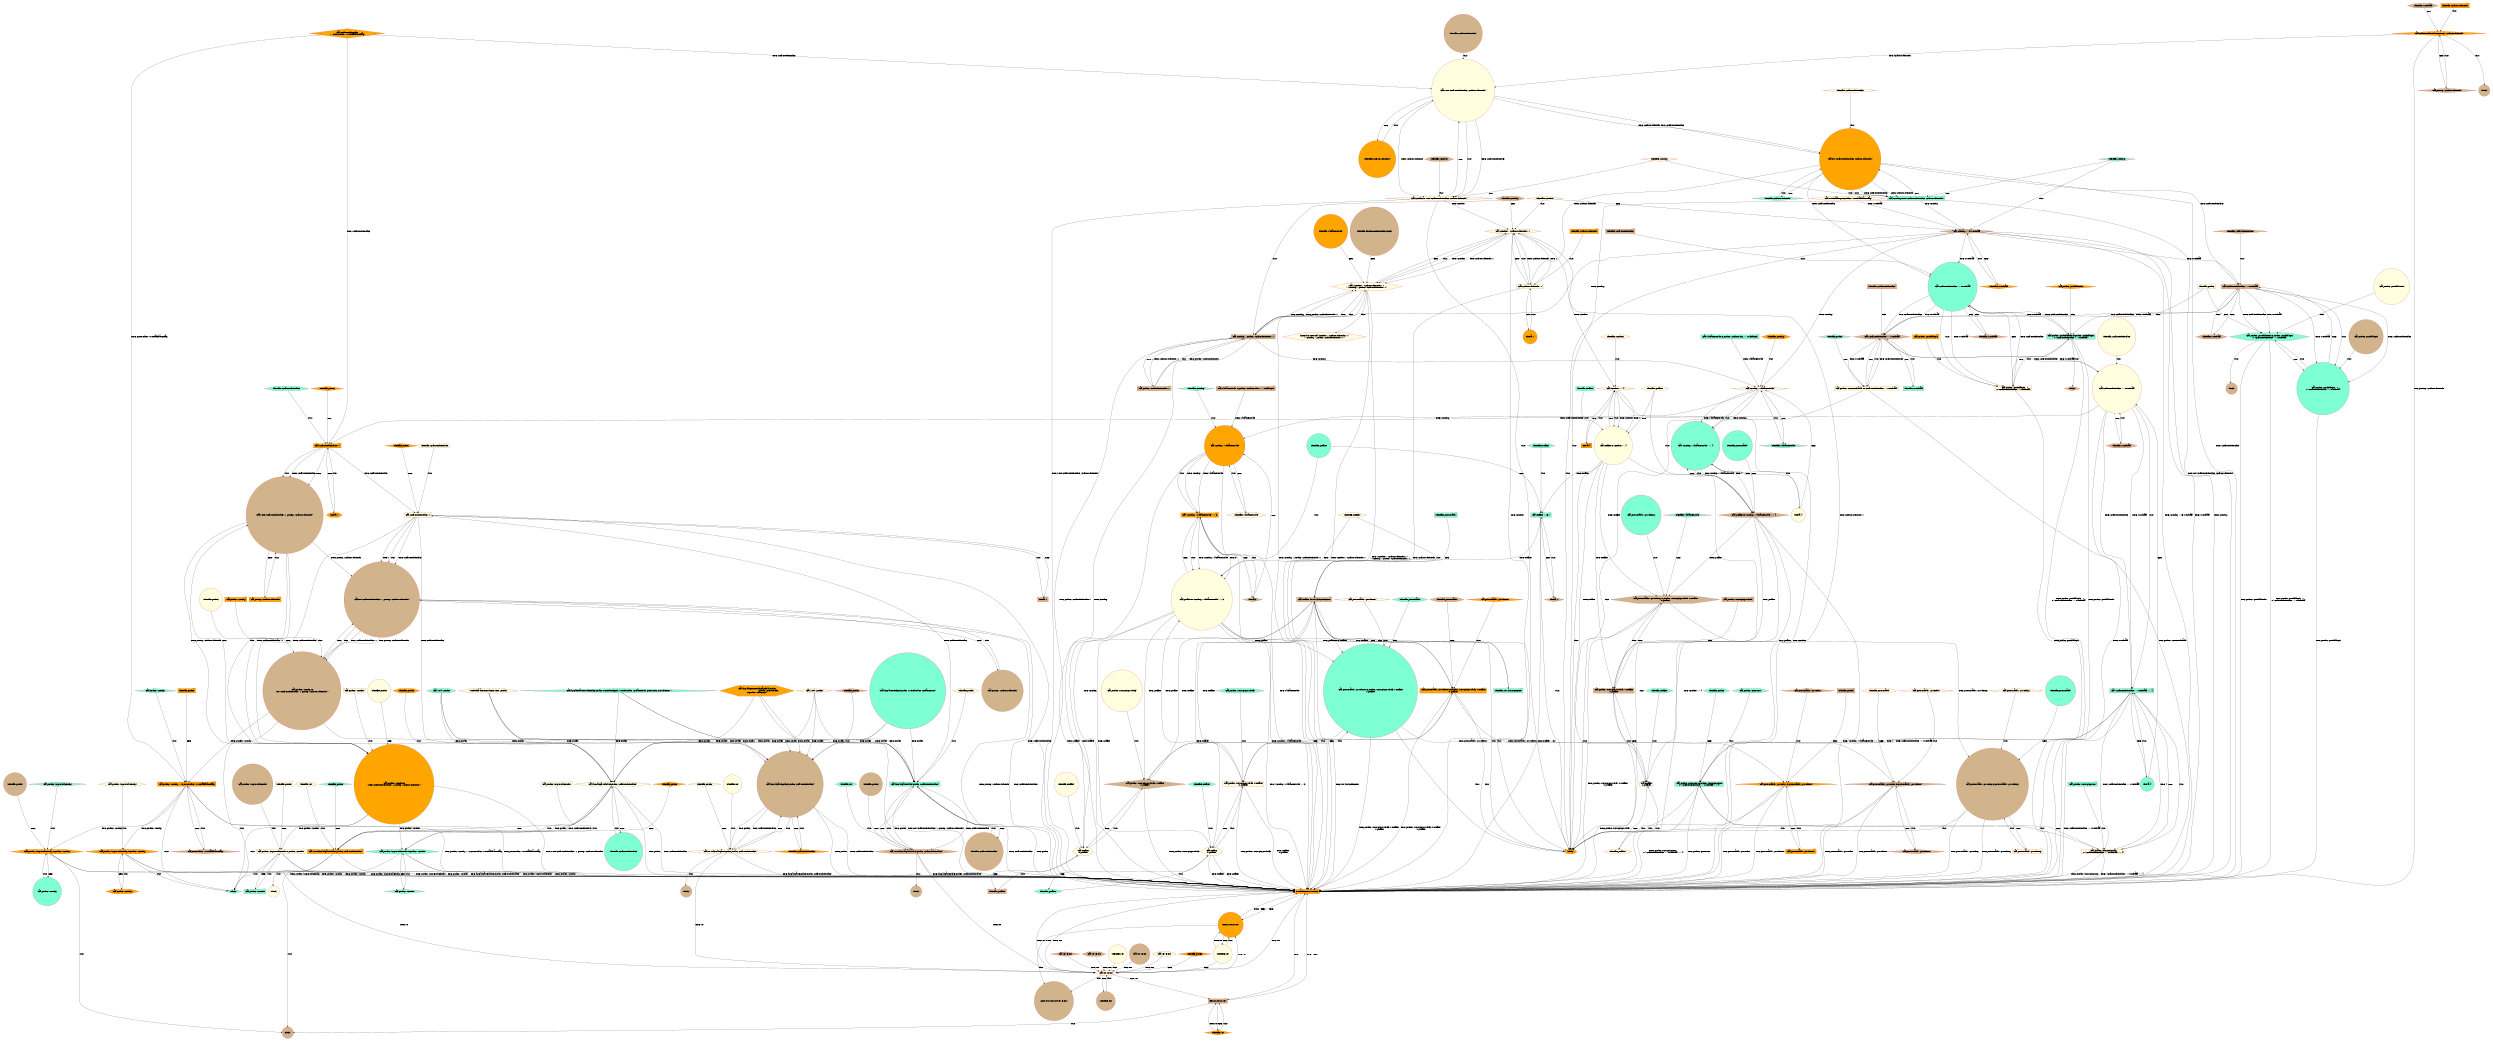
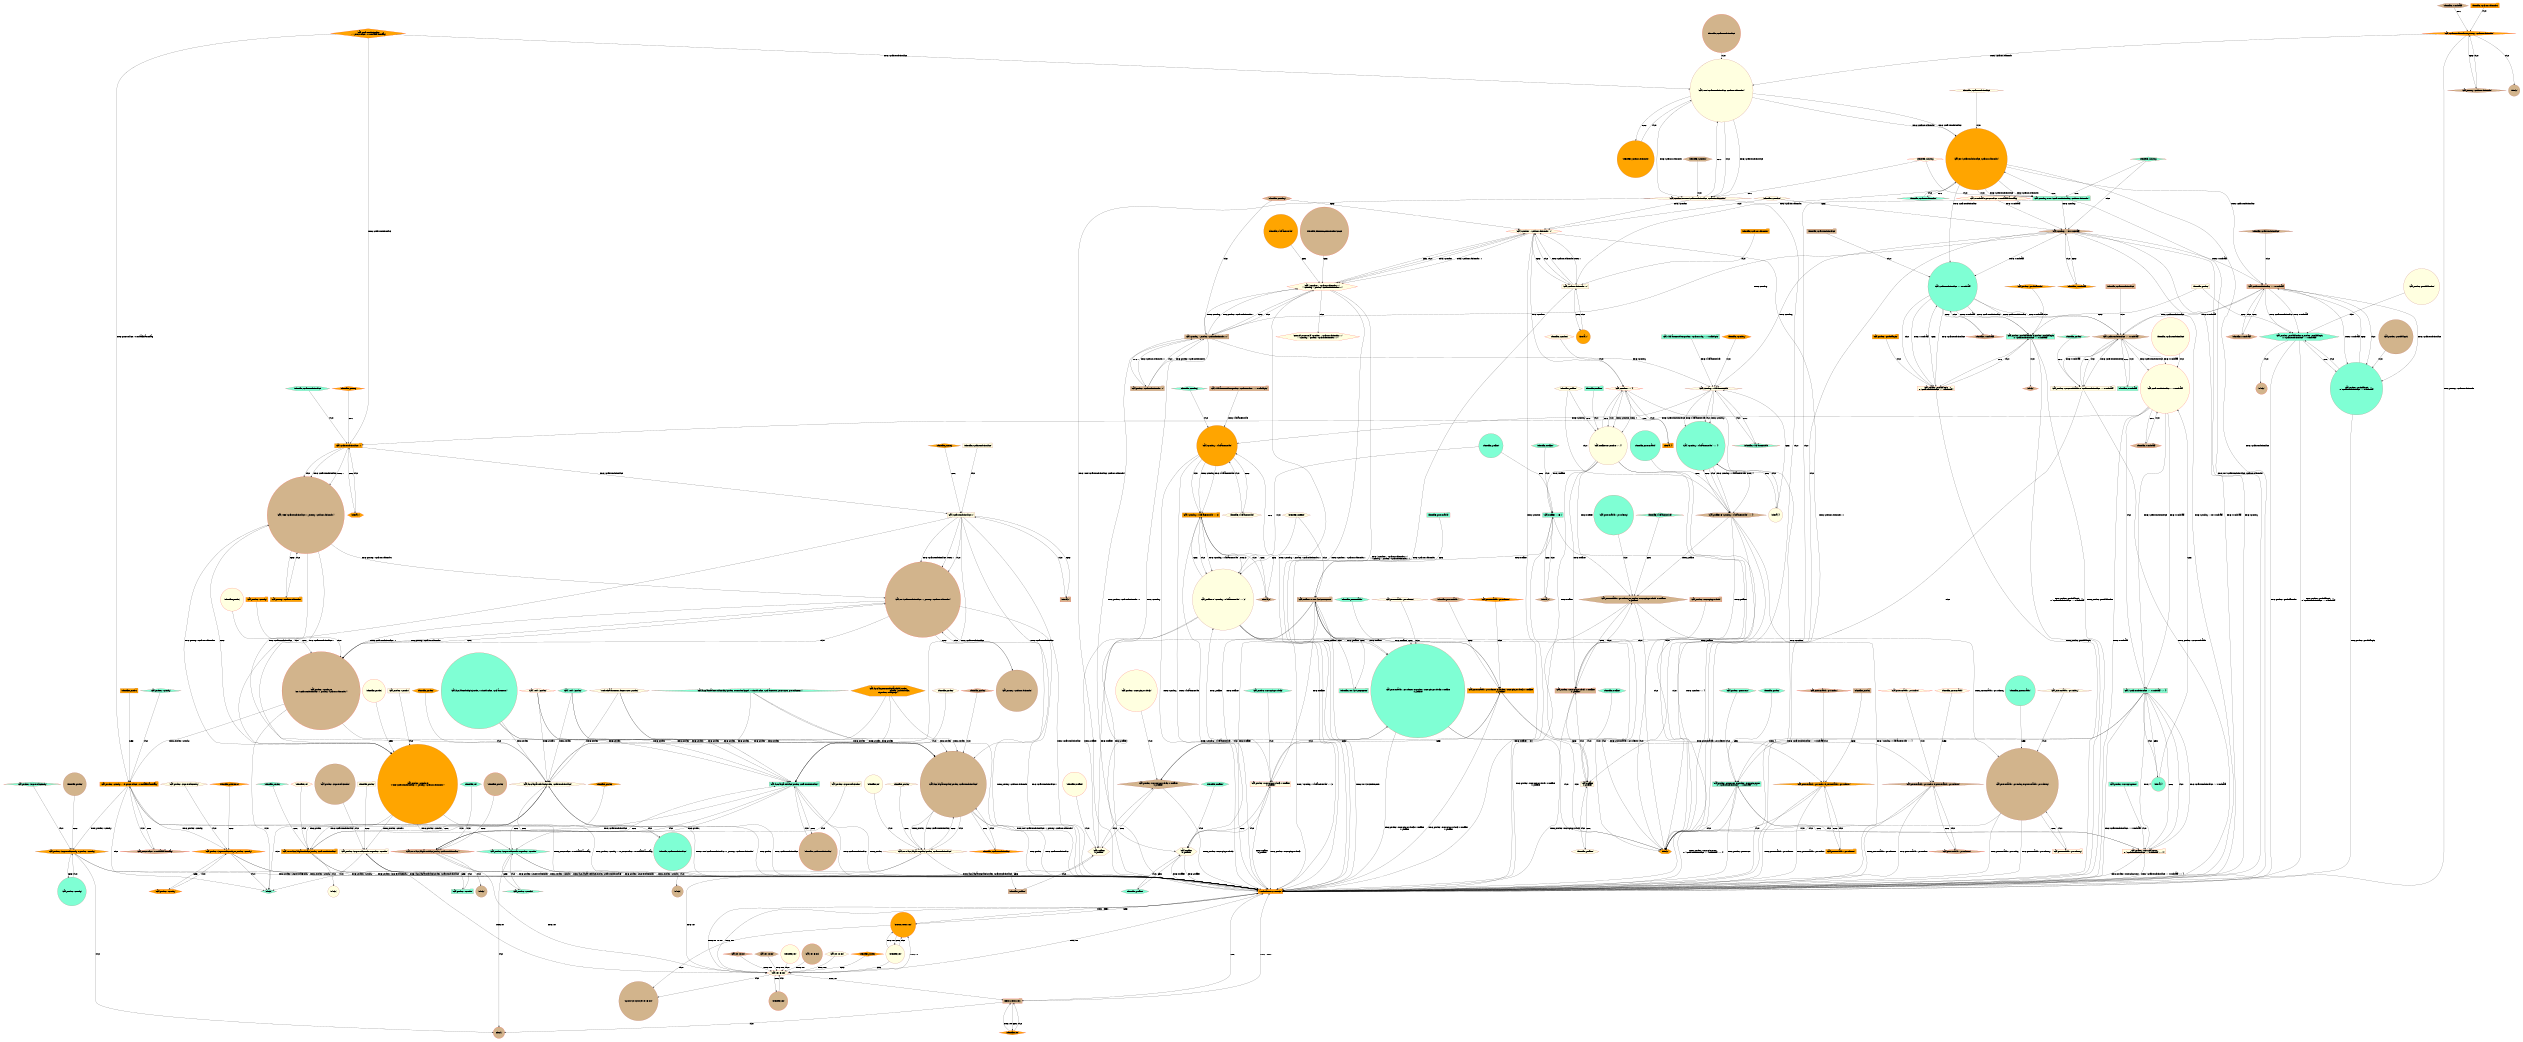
edge "(Call,y_offset = (u2_mb_y * u4_frame_stride) << 3)" -> "(Call,ps_dec->s_cur_pic.pu1_buf2 + x_offset + y_offset)": removed, label "DDG: y_offset"
node "(Identifier,ps_bitstrm)": added
